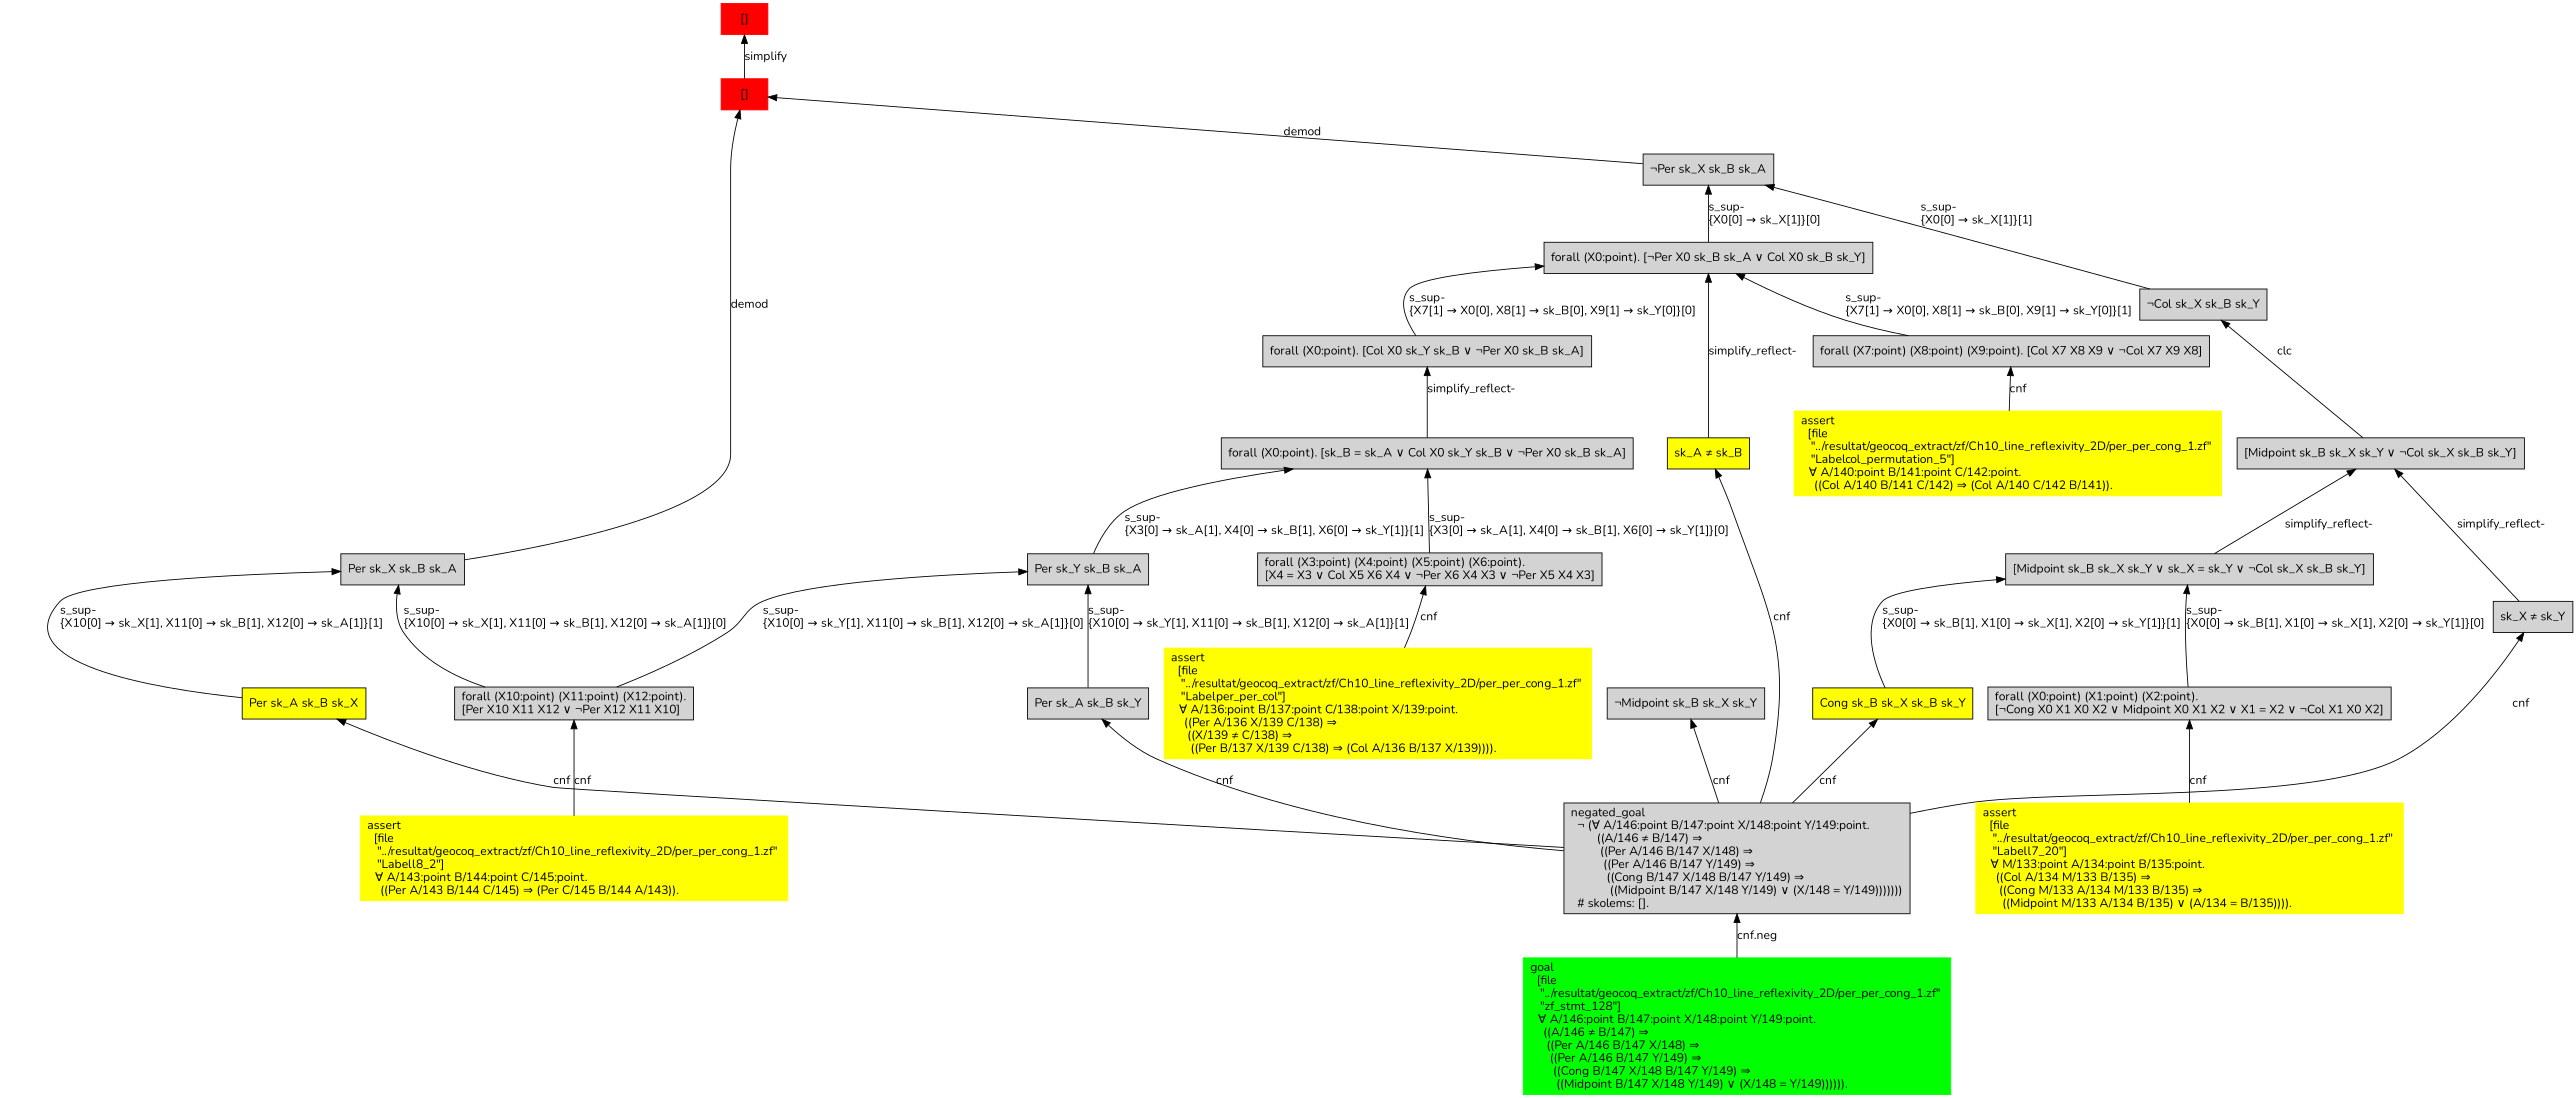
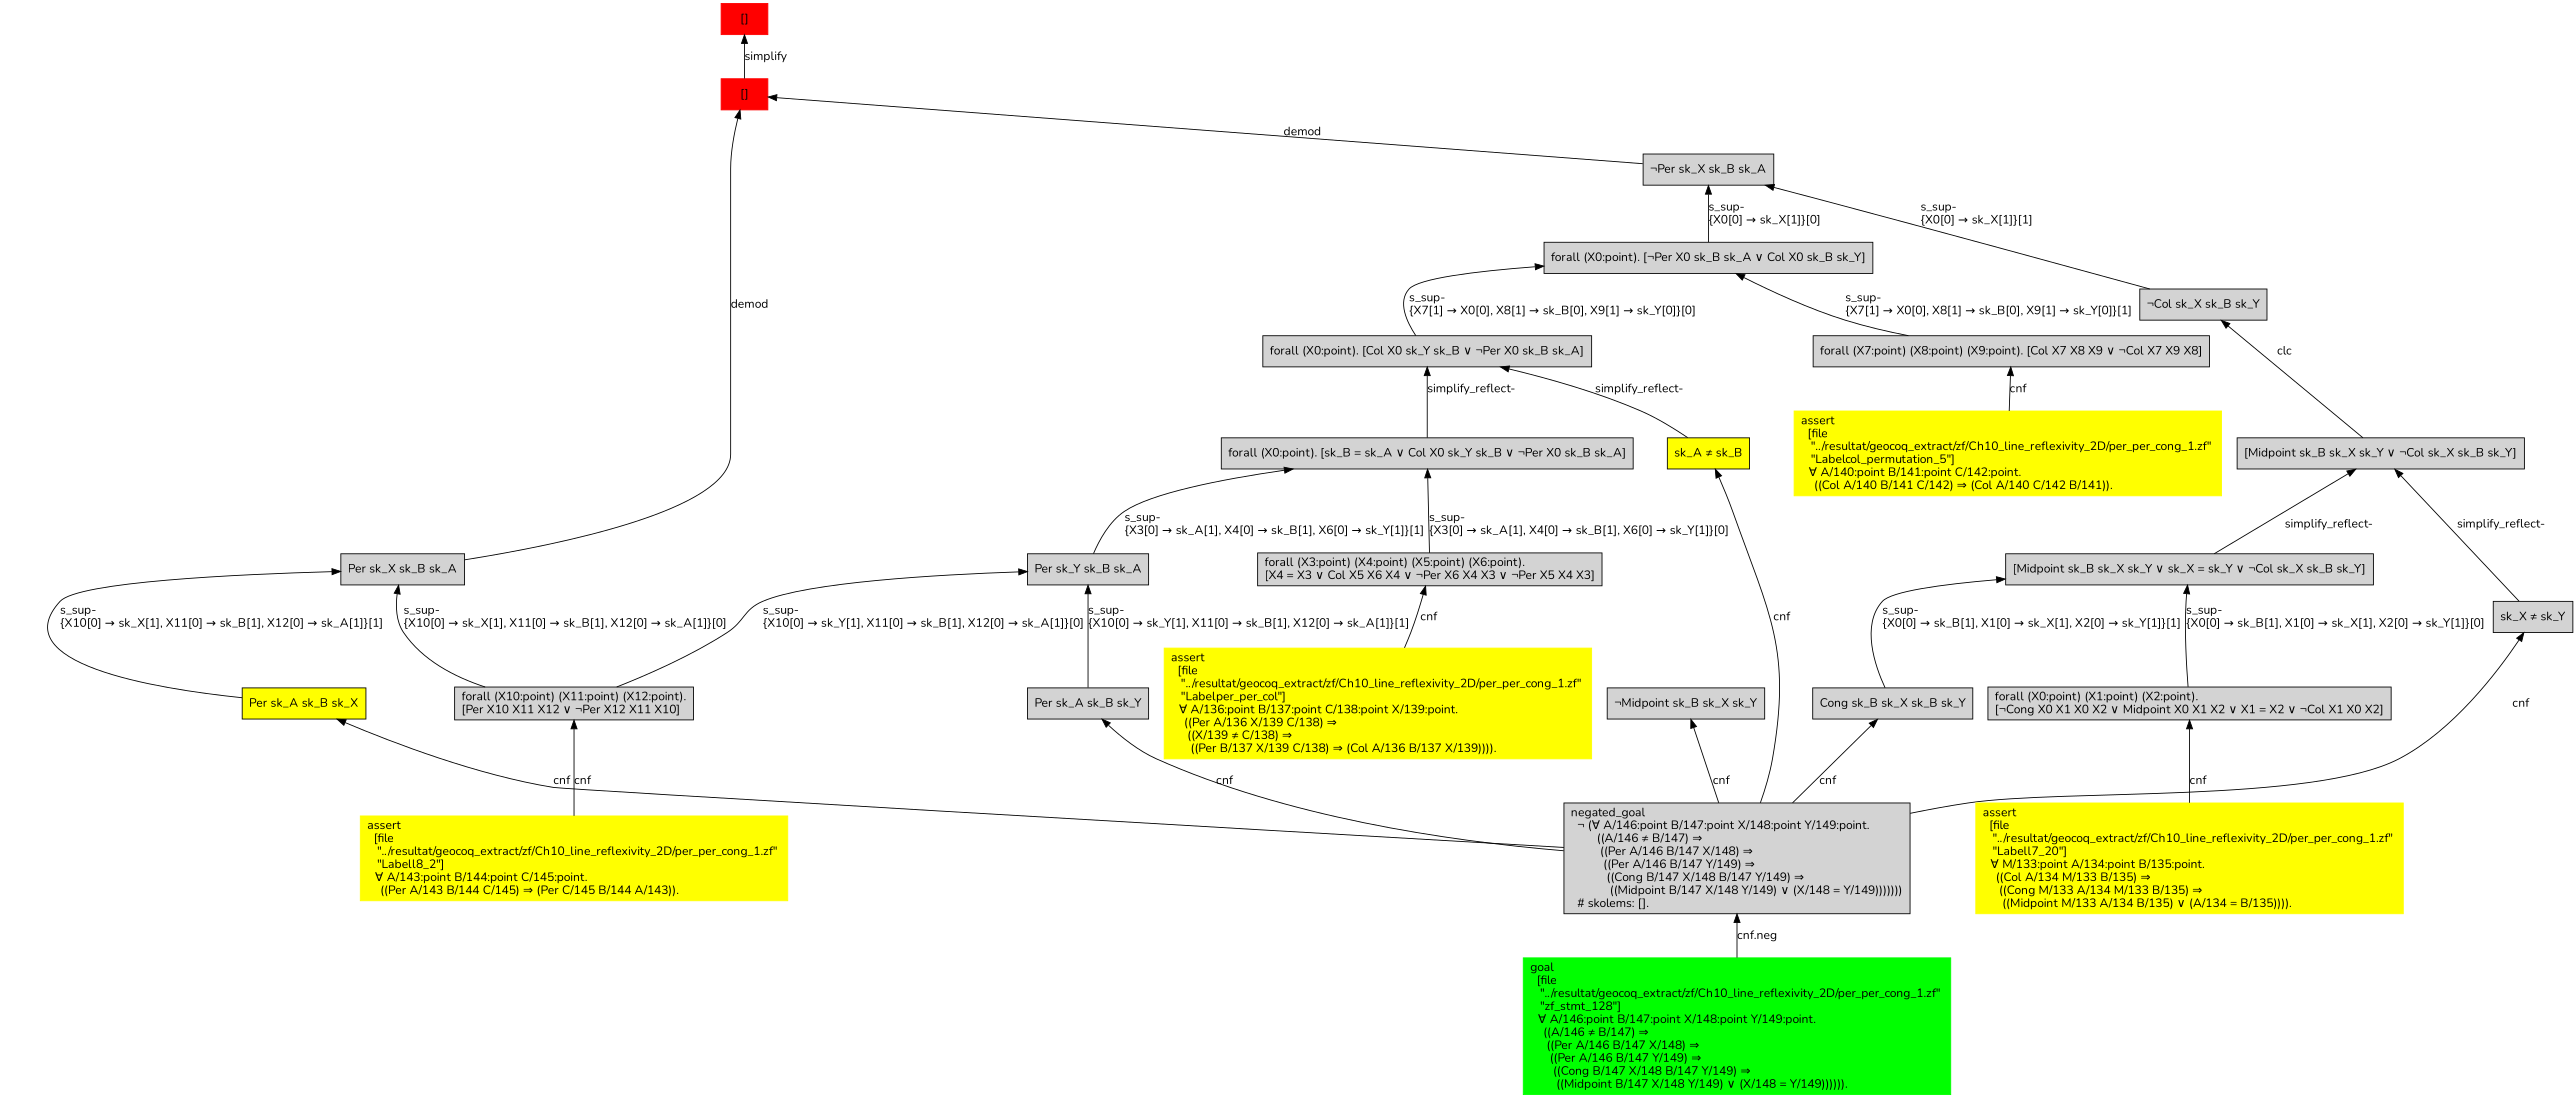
edge "sk_A ≠ sk_B" -> "forall (X0:point). [¬Per X0 sk_B sk_A ∨ Col X0 sk_B sk_Y]": now "sk_A ≠ sk_B" -> "forall (X0:point). [Col X0 sk_Y sk_B ∨ ¬Per X0 sk_B sk_A]"
node "Cong sk_B sk_X sk_B sk_Y": fillcolor yellow -> lightgrey
